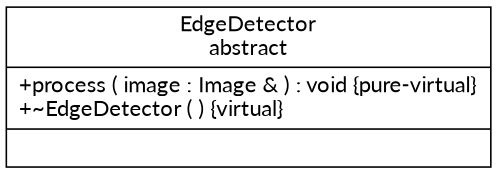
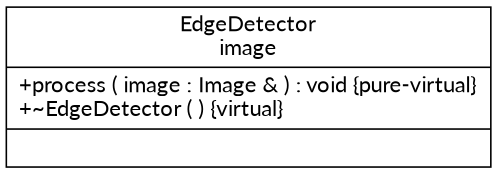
node "EdgeDetector": text "abstract" -> "image"
